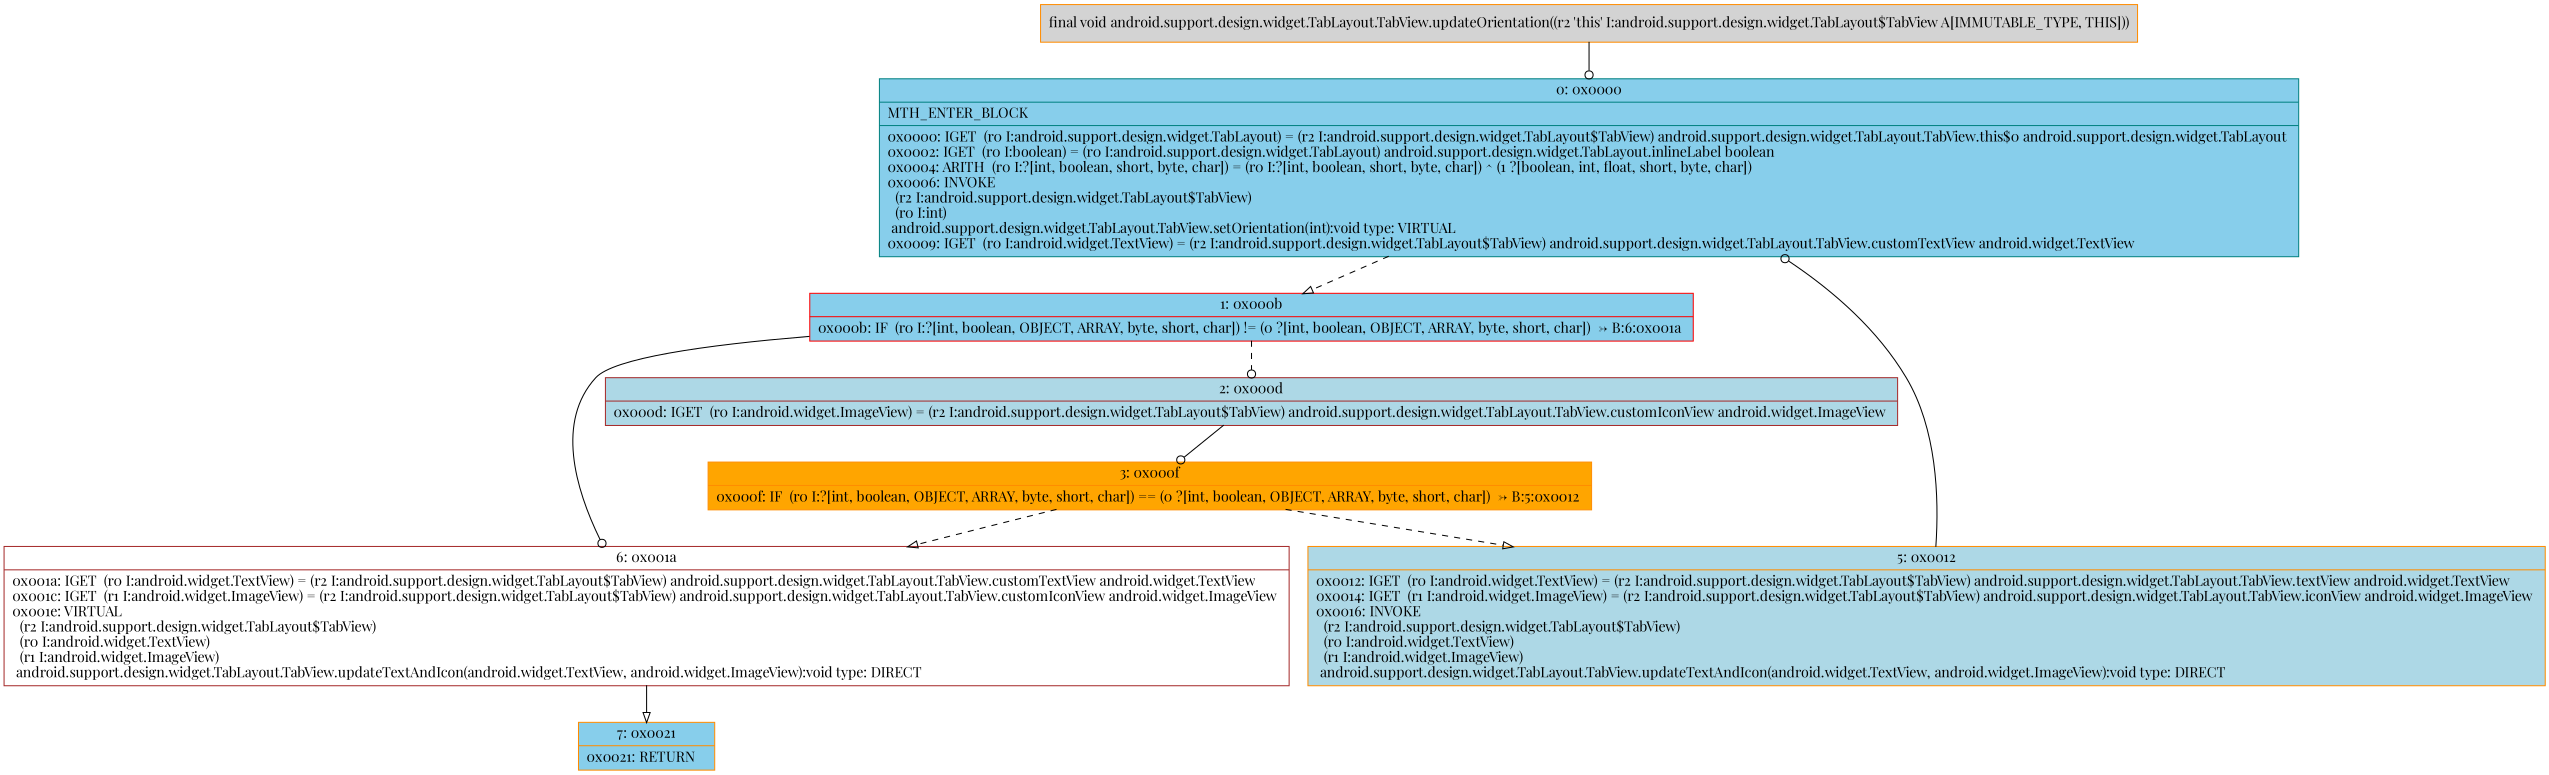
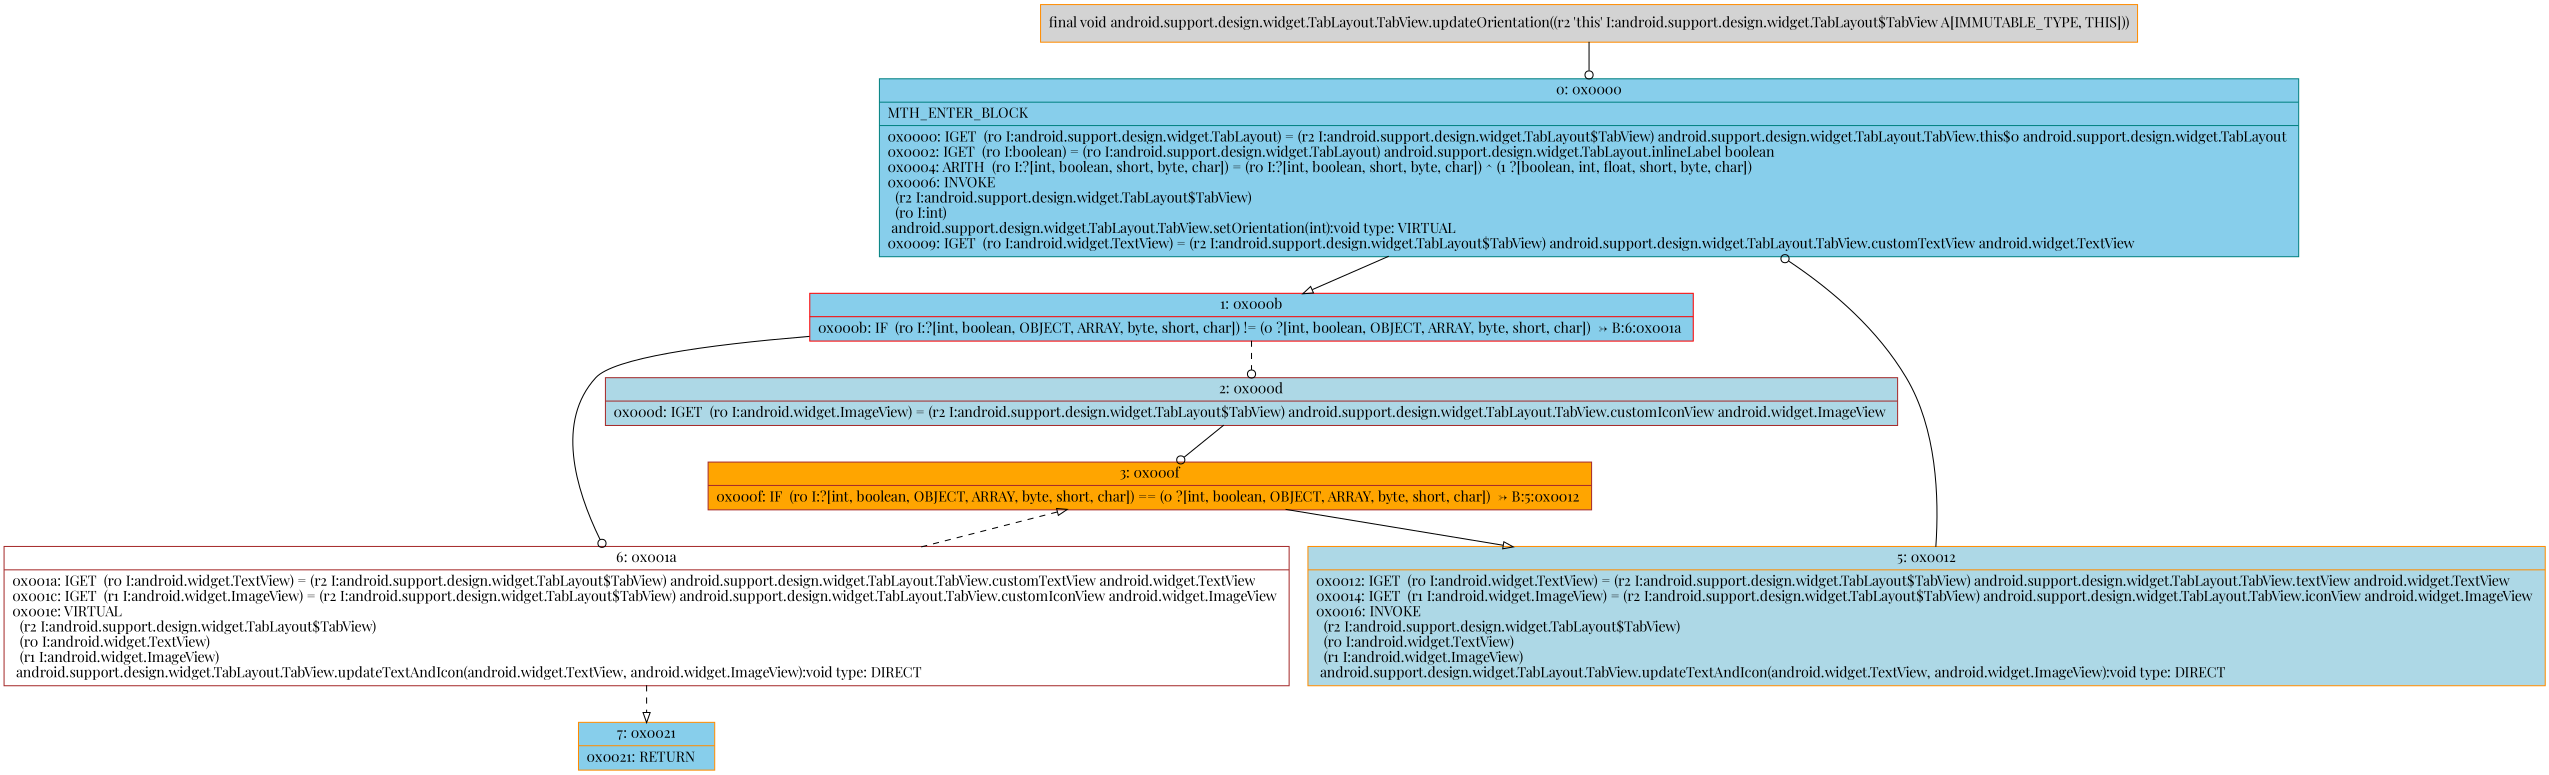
edge "0: 0x0000" -> "1: 0x000b": style dashed -> solid
node "3: 0x000f": color darkorange -> brown
edge "3: 0x000f" -> "6: 0x001a": reversed
edge "3: 0x000f" -> "5: 0x0012": style dashed -> solid
edge "6: 0x001a" -> "7: 0x0021": style solid -> dashed
